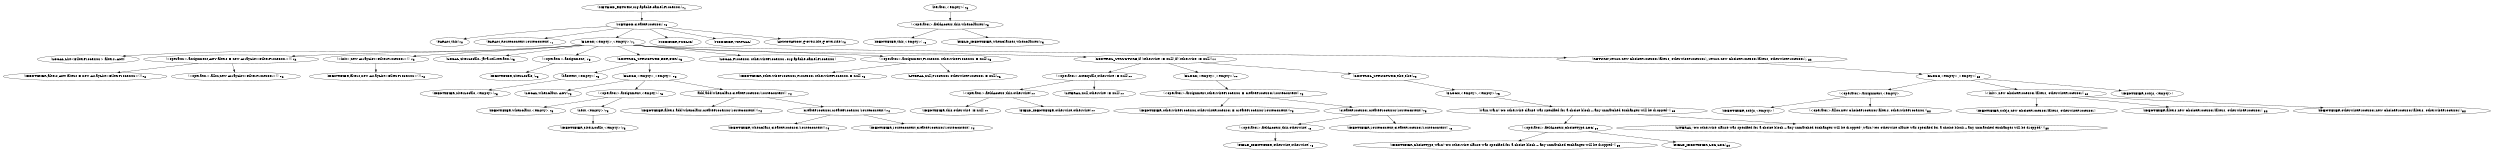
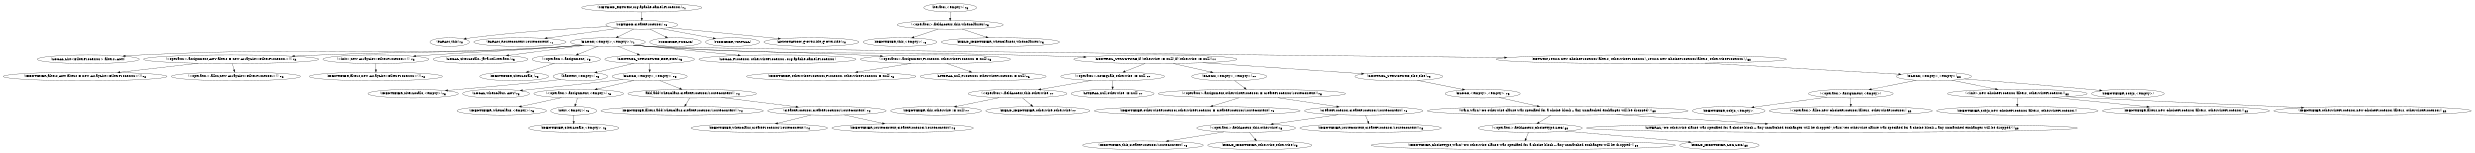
node "(IDENTIFIER,this,createProcessor(routeContext))": added
